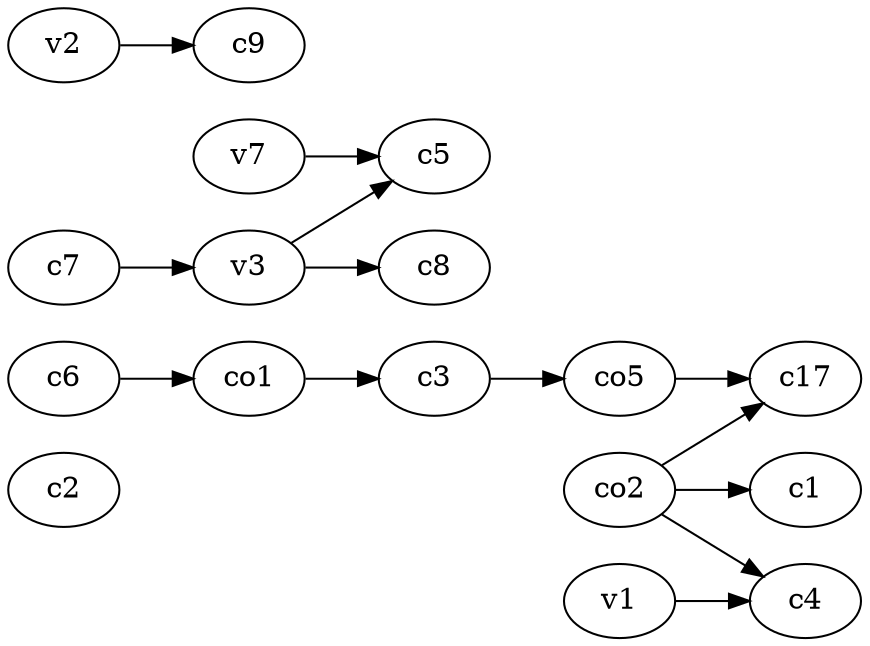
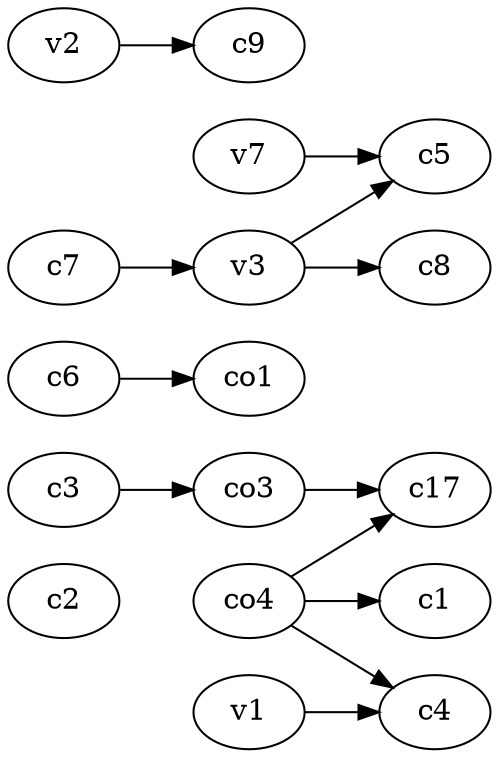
edge "co1" -> "c3": removed
node "co5": label "co5" -> "co3"
node "co2": label "co2" -> "co4"
